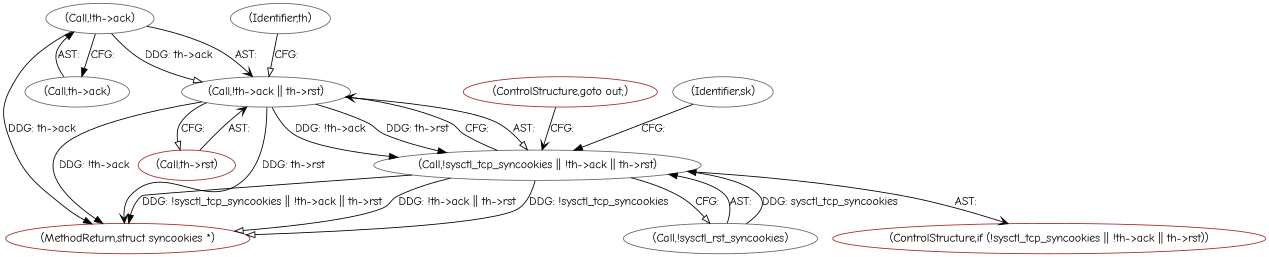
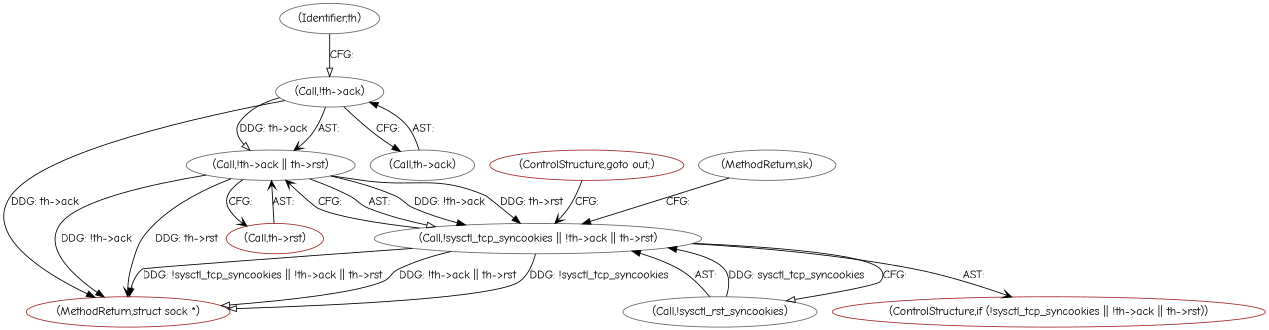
edge "(Identifier,th)" -> "(Call,!th->ack || th->rst)": now "(Identifier,th)" -> "(Call,!th->ack)"
node "(Identifier,sk)": label "(Identifier,sk)" -> "(MethodReturn,sk)"
edge "(Call,!th->ack || th->rst)" -> "(Call,th->rst)": arrowhead onormal -> vee
node "(MethodReturn,struct syncookies *)": label "(MethodReturn,struct syncookies *)" -> "(MethodReturn,struct sock *)"
